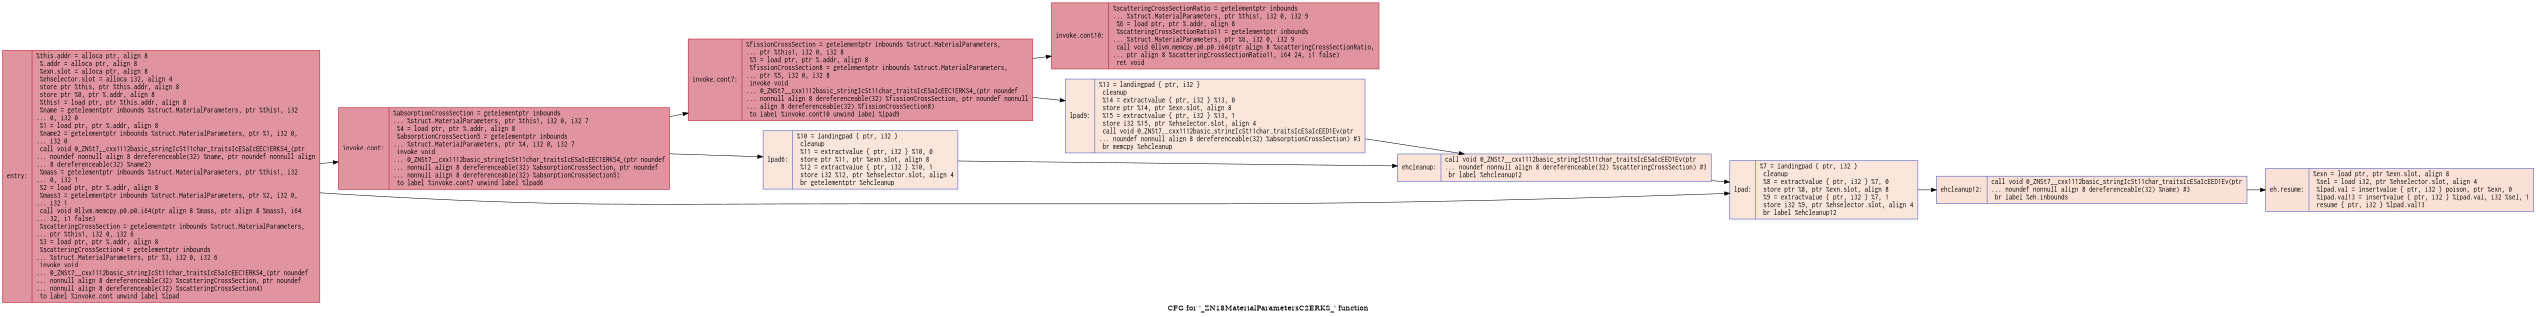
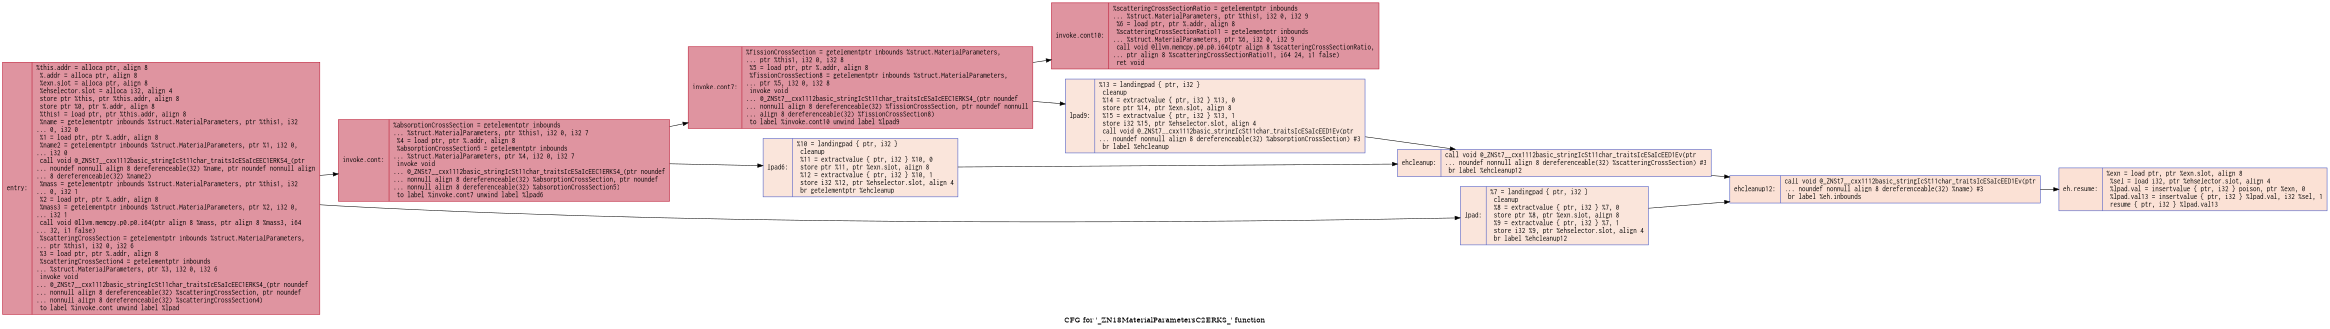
node "lpad9:": text "br memcpy %ehcleanup" -> "br label %ehcleanup"
edge "ehcleanup:" -> "lpad:": now "ehcleanup:" -> "ehcleanup12:"
